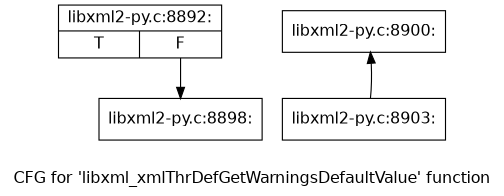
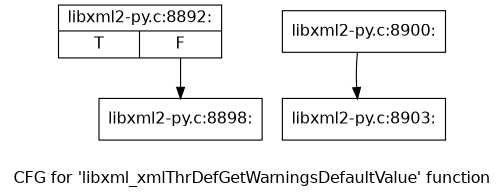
edge "libxml2-py.c:8903:" -> "libxml2-py.c:8900:": reversed
